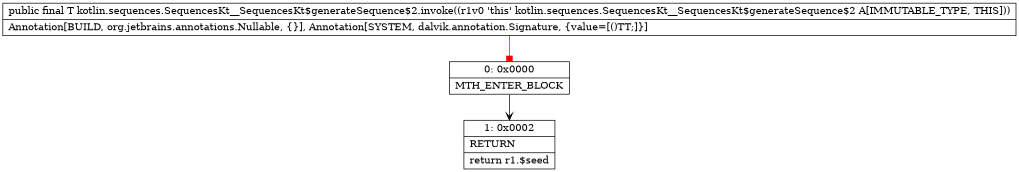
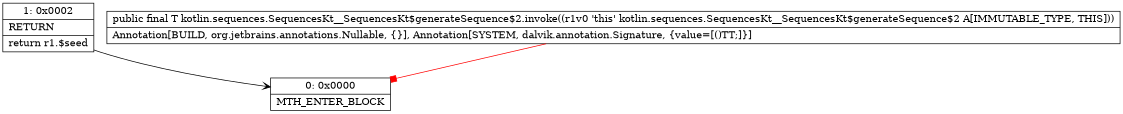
edge "0: 0x0000" -> "1: 0x0002": reversed
